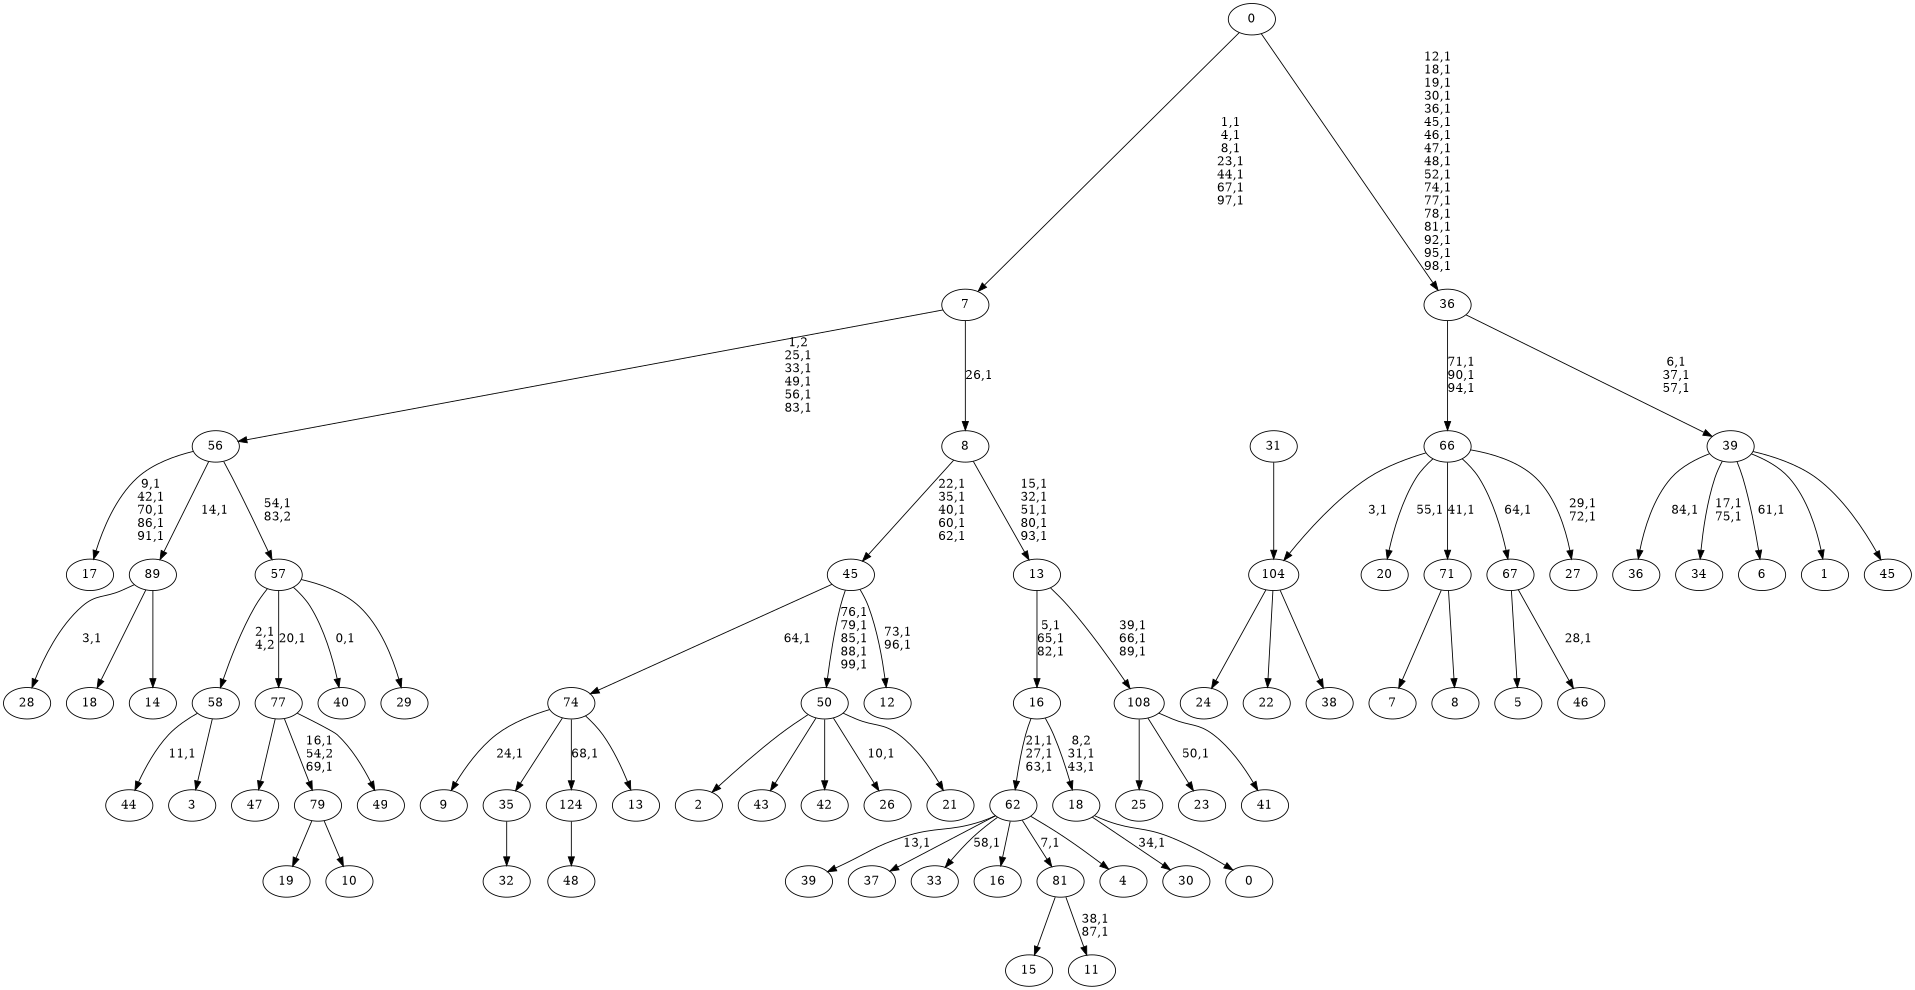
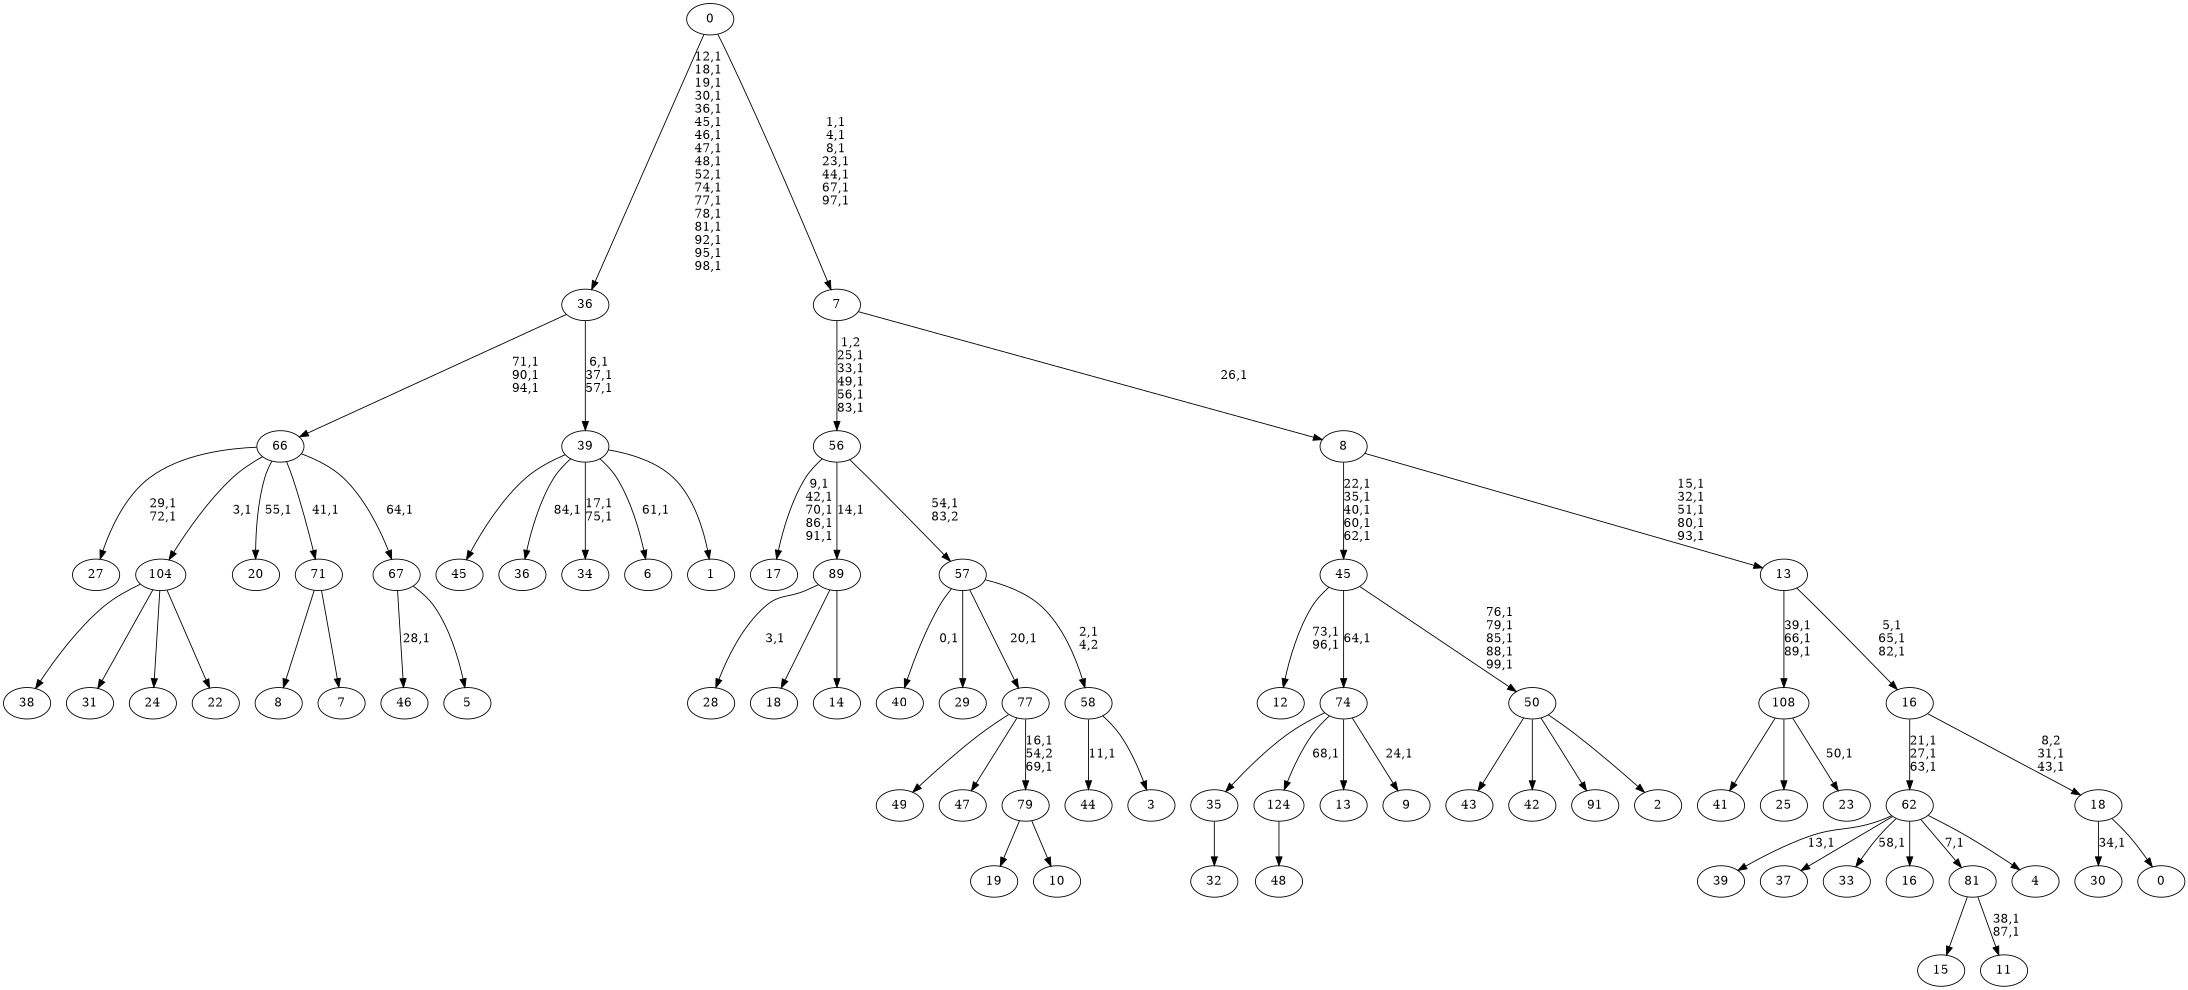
edge "31" -> "104": reversed
node "26": removed
node "21": label "21" -> "91"
